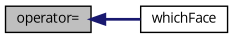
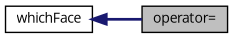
edge "whichFace" -> "operator=": reversed
